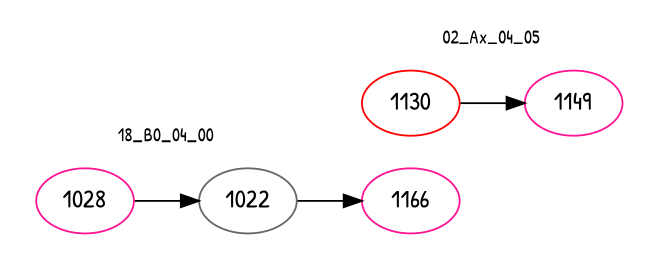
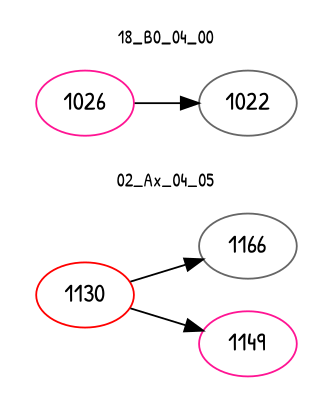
node "1028": label "1028" -> "1026"
edge "1022" -> "1166": now "1130" -> "1166"
node "1166": color deeppink -> gray40
